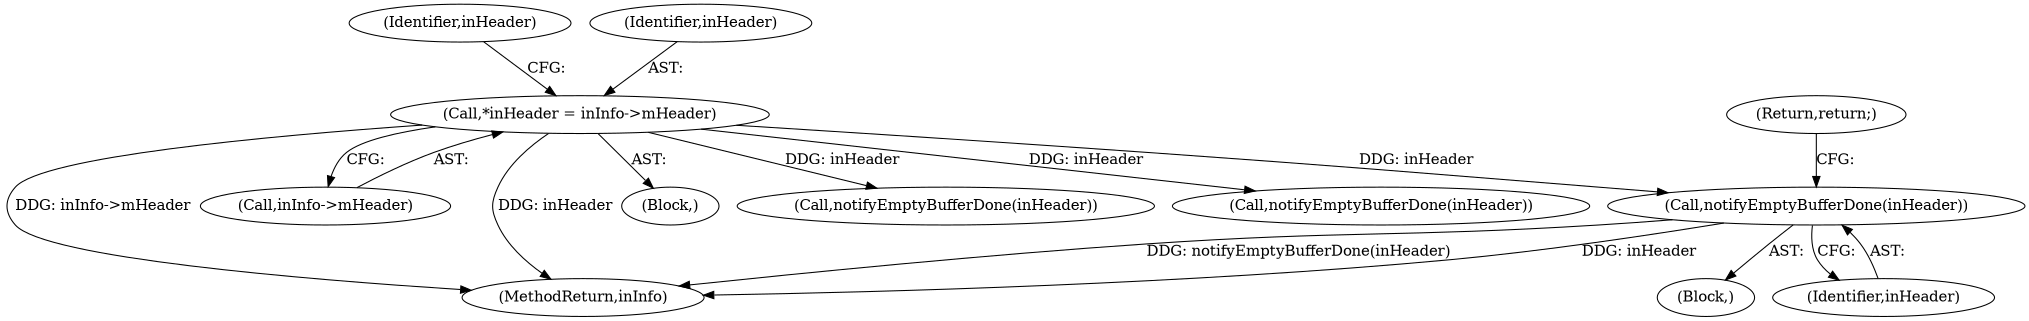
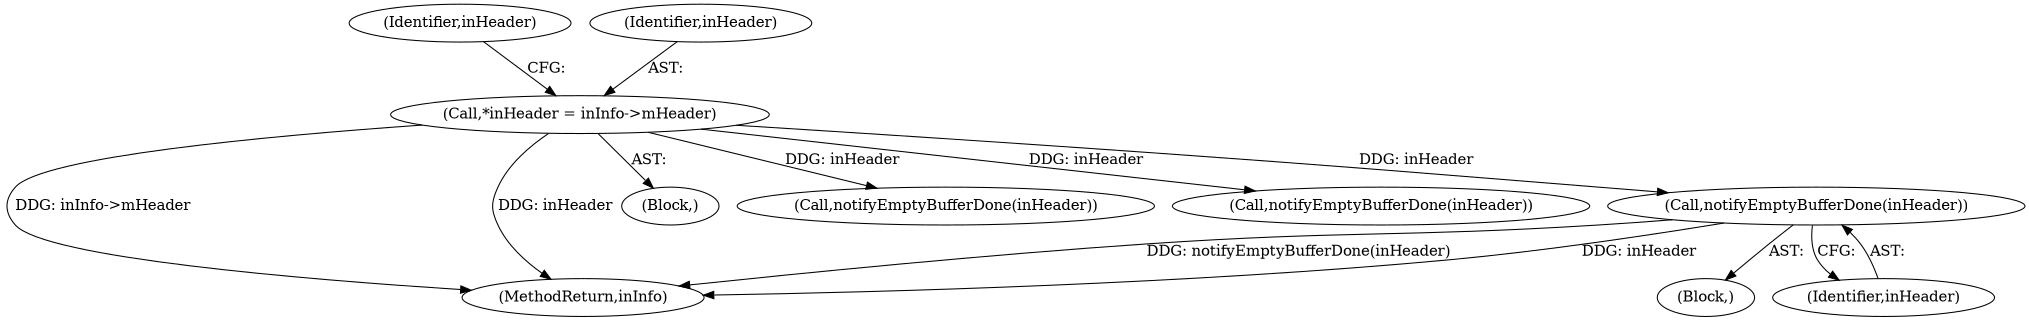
node "(Return,return;)": removed
node "(Call,inInfo->mHeader)": removed
